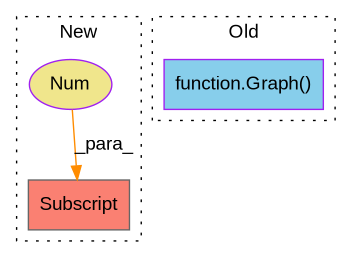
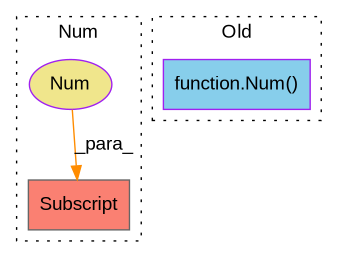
cluster "New": label "New" -> "Num"
node "function.Graph()": label "function.Graph()" -> "function.Num()"
